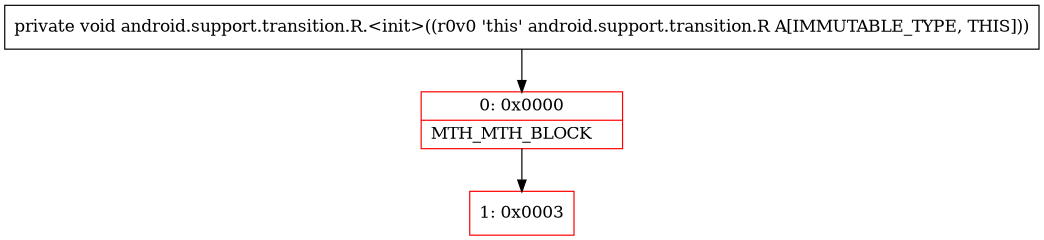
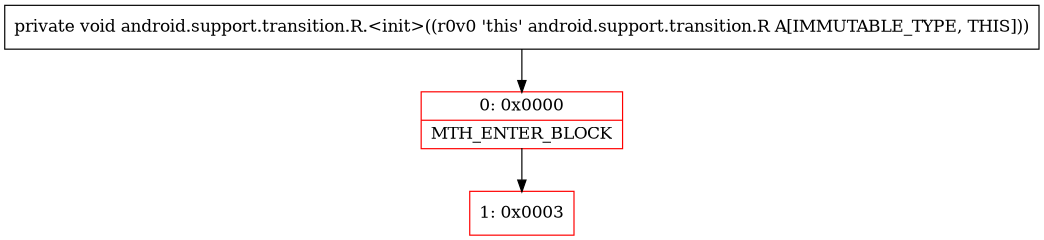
node "0: 0x0000": text "MTH_MTH_BLOCK" -> "MTH_ENTER_BLOCK"
